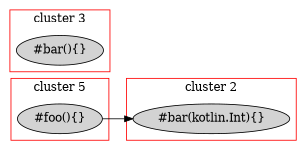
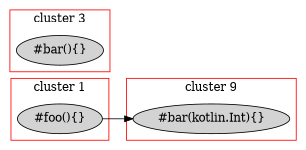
cluster "cluster 5": label "cluster 5" -> "cluster 1"
cluster "cluster 2": label "cluster 2" -> "cluster 9"
